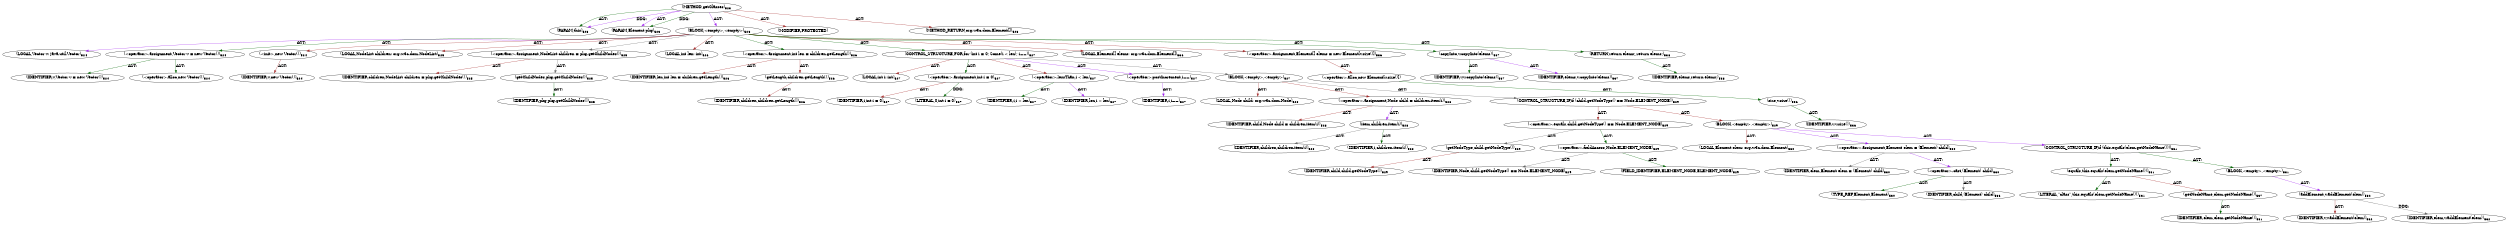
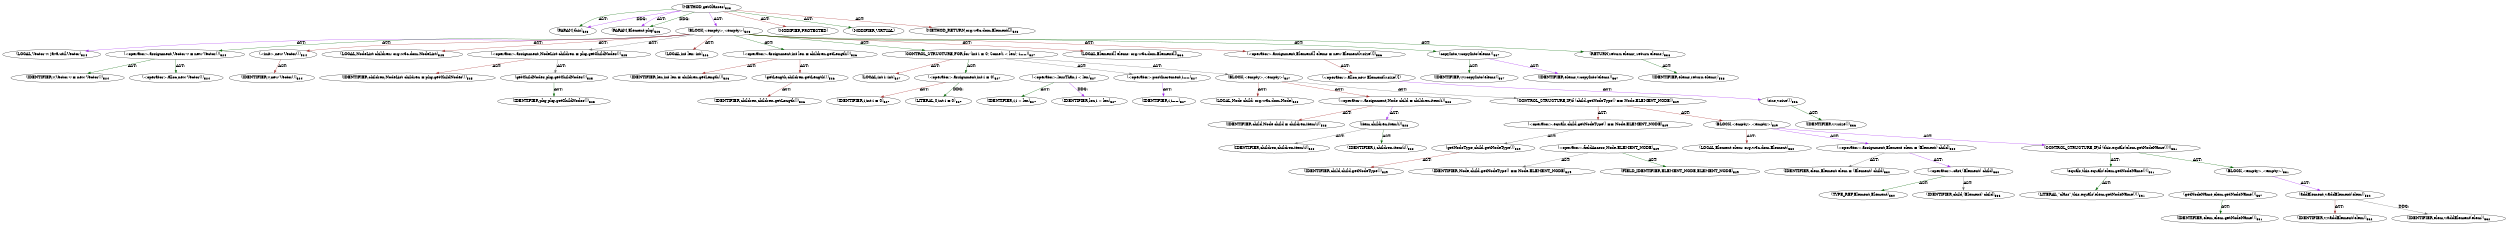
node "(MODIFIER,VIRTUAL)": added
edge "(CONTROL_STRUCTURE,FOR,for (int i = 0; Some(i < len); i++))" -> "(<operator>.lessThan,i < len)": removed, label "AST:"
edge "(CONTROL_STRUCTURE,FOR,for (int i = 0; Some(i < len); i++))" -> "(<operator>.postIncrement,i++)": color purple -> gray40
edge "(<operator>.lessThan,i < len)" -> "(IDENTIFIER,len,i < len)": label "AST: " -> "DDG: "
edge "(<operator>.alloc,new Element[v.size()])" -> "(size,v.size())": color darkgreen -> purple
edge "(<operator>.equals,child.getNodeType() == Node.ELEMENT_NODE)" -> "(<operator>.fieldAccess,Node.ELEMENT_NODE)": removed, label "AST:"
edge "(equals,this.equals(elem.getNodeName()))" -> "(getNodeName,elem.getNodeName())": removed, label "AST:"
